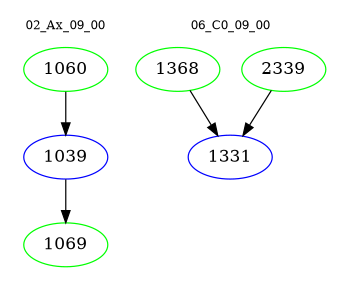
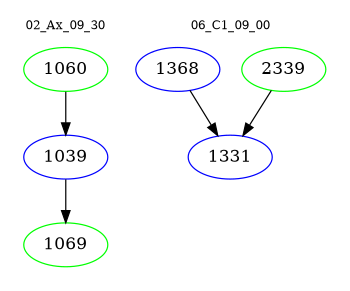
cluster "02_Ax_09_00": label "02_Ax_09_00" -> "02_Ax_09_30"
cluster "06_C0_09_00": label "06_C0_09_00" -> "06_C1_09_00"
node "1368": color green -> blue
